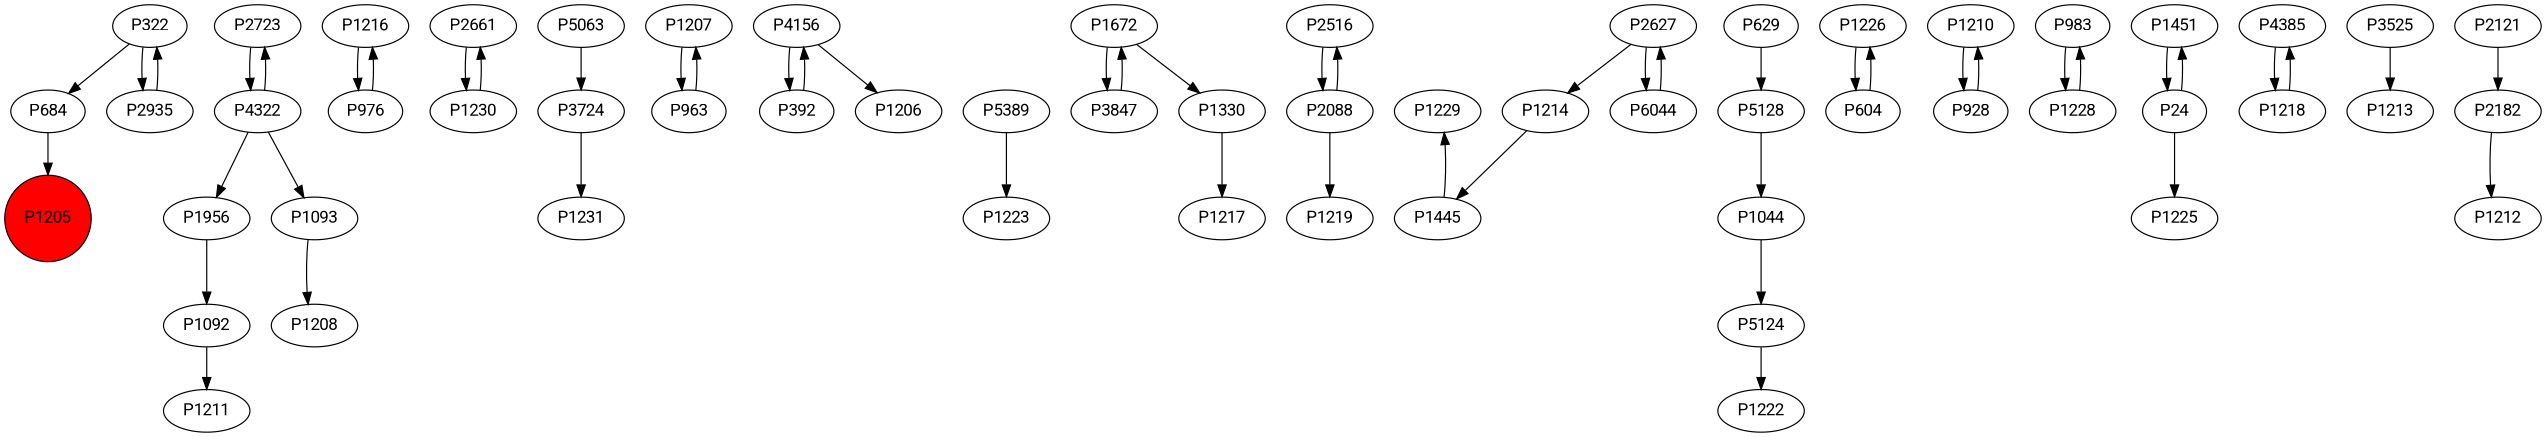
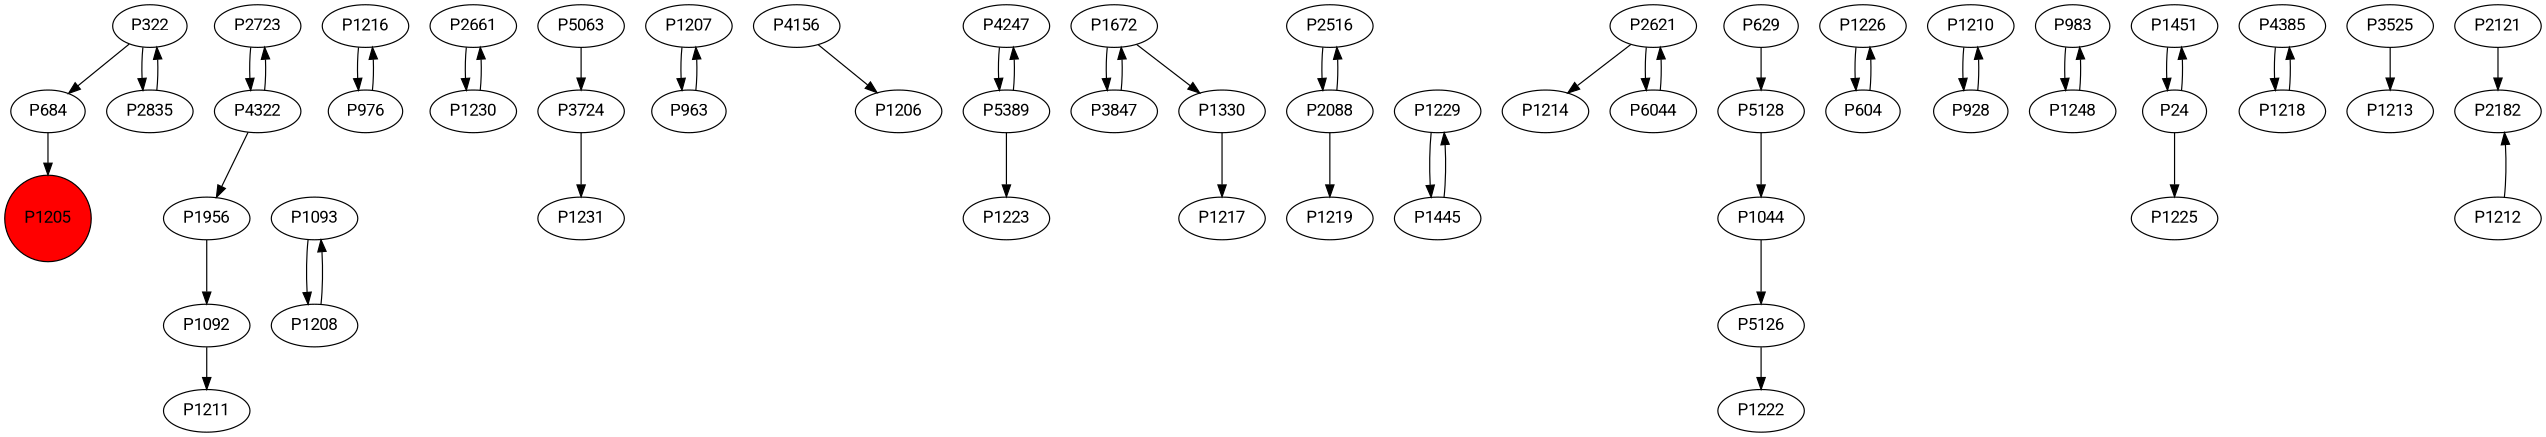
node "P4247": added
node "P2627": label "P2627" -> "P2621"
node "P2935": label "P2935" -> "P2835"
node "P392": removed
node "P1228": label "P1228" -> "P1248"
edge "P2182" -> "P1212": reversed
edge "P4322" -> "P1093": now "P1208" -> "P1093"
edge "P1214" -> "P1445": now "P1229" -> "P1445"
node "P5124": label "P5124" -> "P5126"
